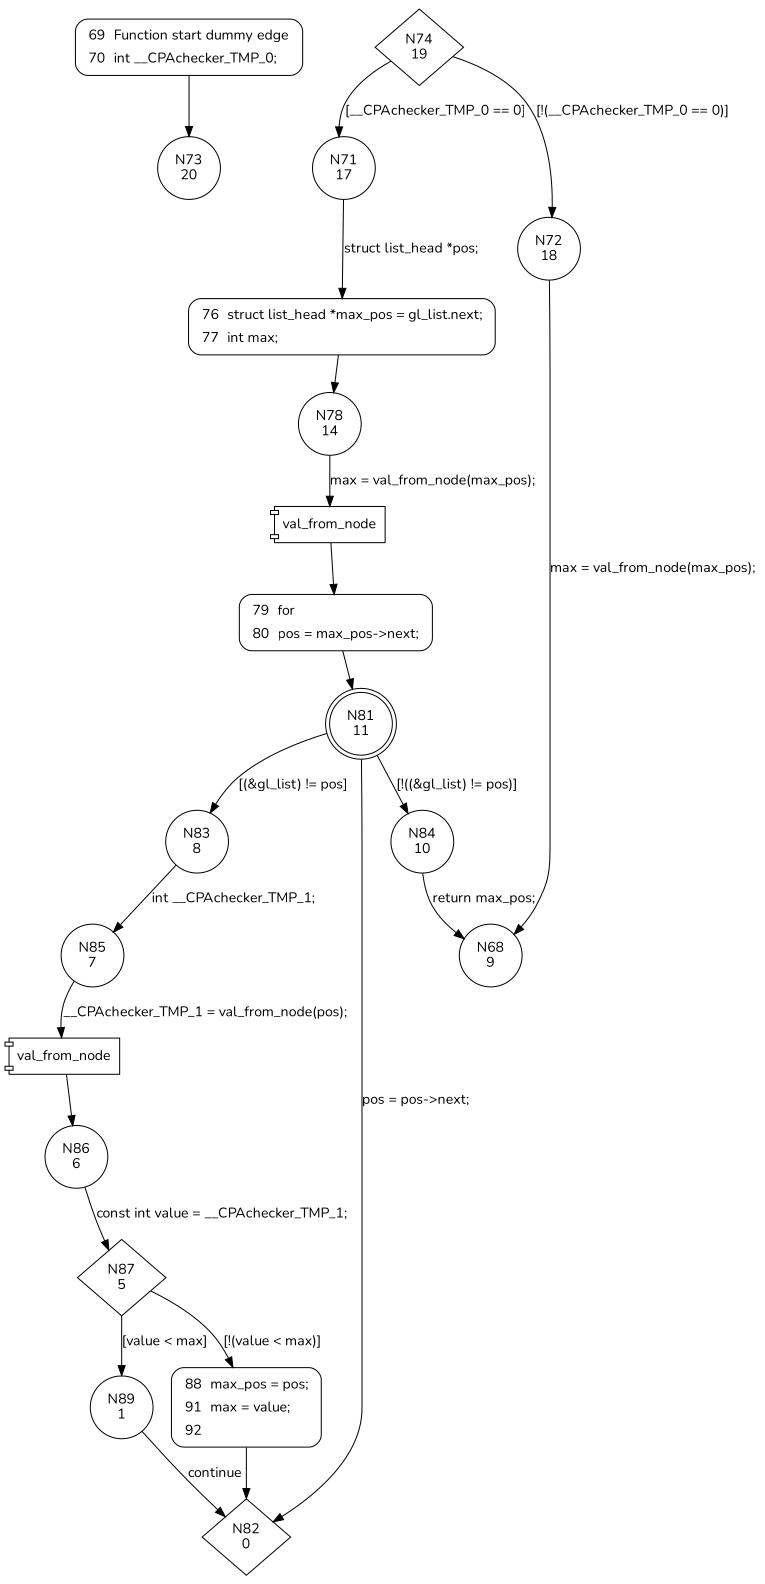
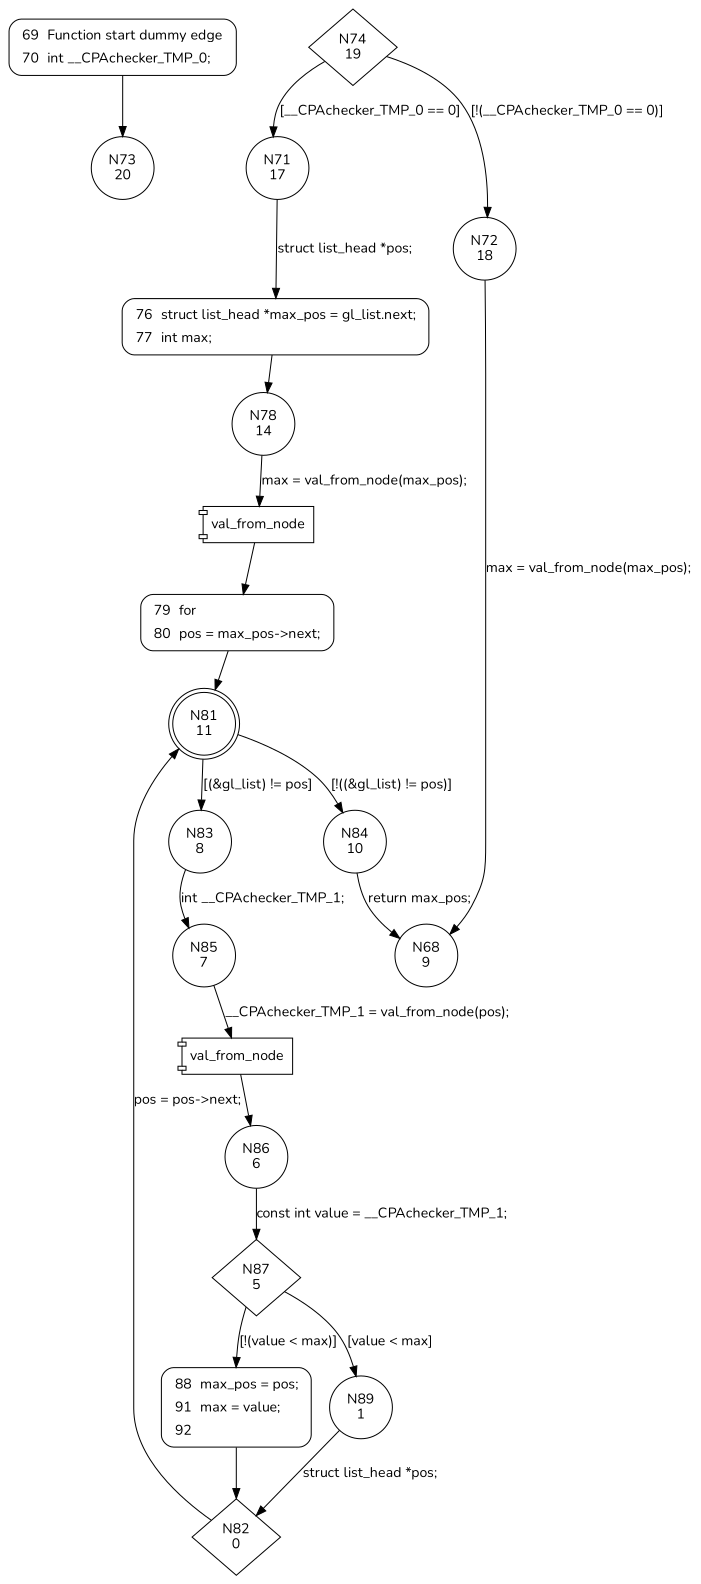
edge "N81 11" -> "N82 0": reversed
edge "N89 1" -> "N82 0": label "continue" -> "struct list_head *pos;"
